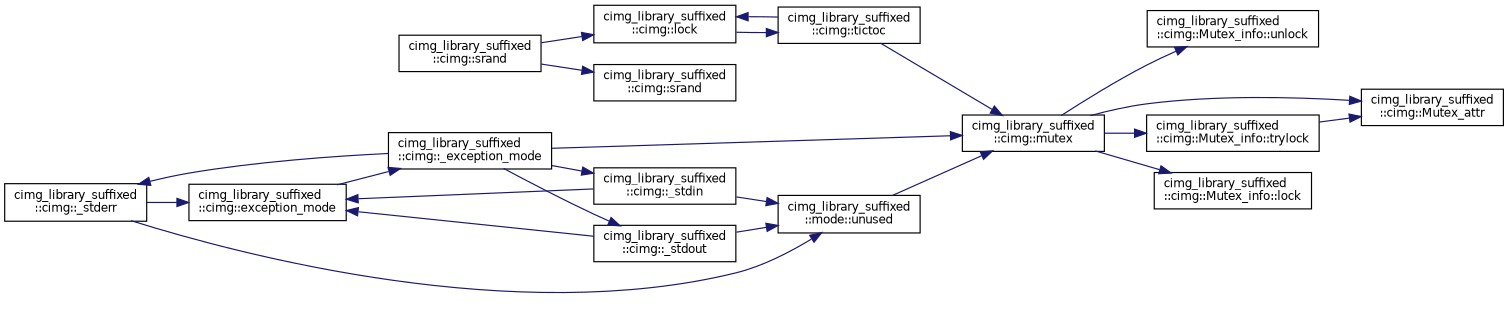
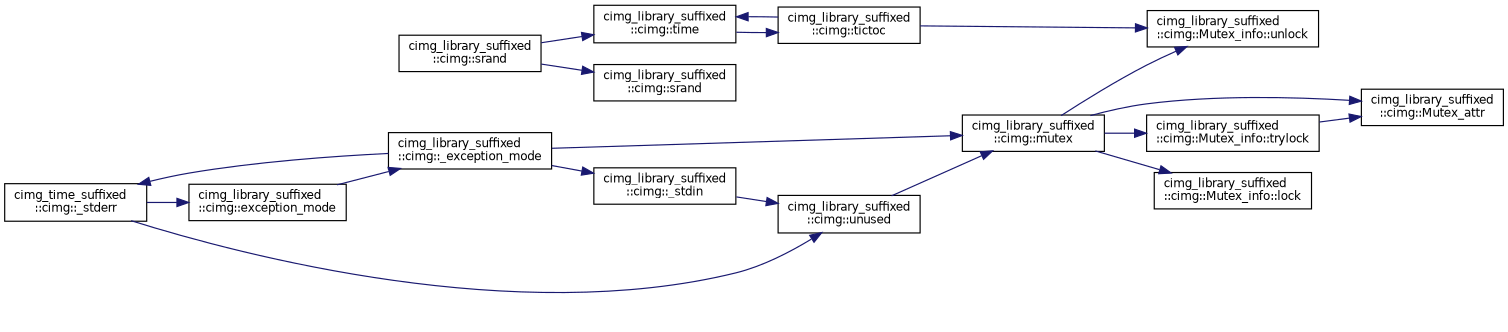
node "cimg_library_suffixed ::cimg::lock": label "cimg_library_suffixed ::cimg::lock" -> "cimg_library_suffixed ::cimg::time"
edge "cimg_library_suffixed ::cimg::tictoc" -> "cimg_library_suffixed ::cimg::mutex": now "cimg_library_suffixed ::cimg::tictoc" -> "cimg_library_suffixed ::cimg::Mutex_info::unlock"
edge "cimg_library_suffixed ::cimg::_stdin" -> "cimg_library_suffixed ::cimg::exception_mode": removed
node "cimg_library_suffixed ::cimg::_stderr": label "cimg_library_suffixed ::cimg::_stderr" -> "cimg_time_suffixed ::cimg::_stderr"
node "cimg_library_suffixed ::mode::unused": label "cimg_library_suffixed ::mode::unused" -> "cimg_library_suffixed ::cimg::unused"
node "cimg_library_suffixed ::cimg::_stdout": removed
